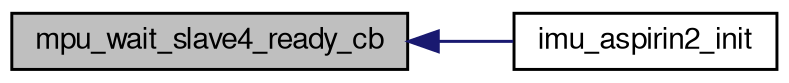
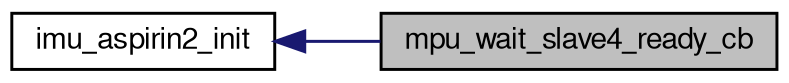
edge "imu_aspirin2_init" -> "mpu_wait_slave4_ready_cb": reversed
